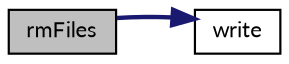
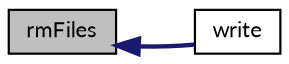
edge "rmFiles" -> "write": reversed
